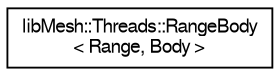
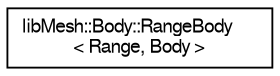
node "libMesh::Threads::RangeBody < Range, Body >": label "libMesh::Threads::RangeBody < Range, Body >" -> "libMesh::Body::RangeBody < Range, Body >"
